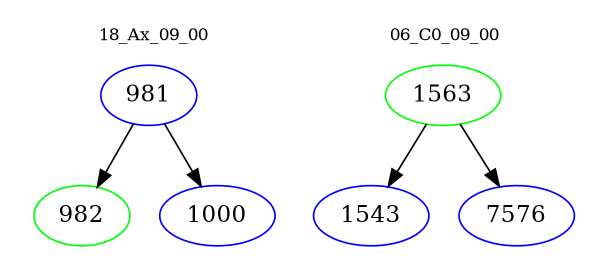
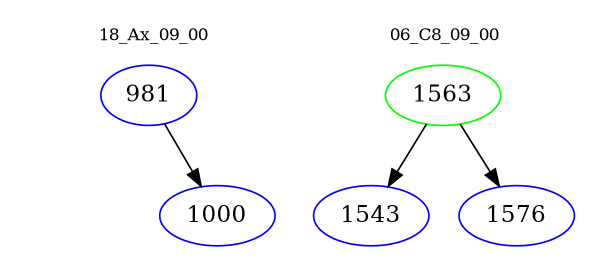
cluster "06_C0_09_00": label "06_C0_09_00" -> "06_C8_09_00"
node "982": removed
node "7576": label "7576" -> "1576"
